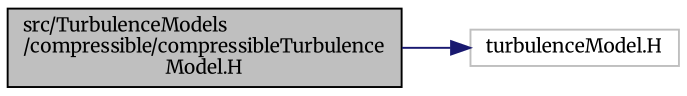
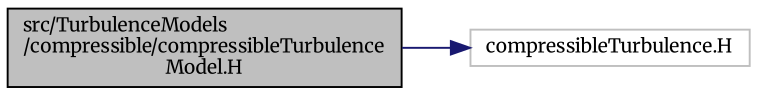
node "turbulenceModel.H": label "turbulenceModel.H" -> "compressibleTurbulence.H"
